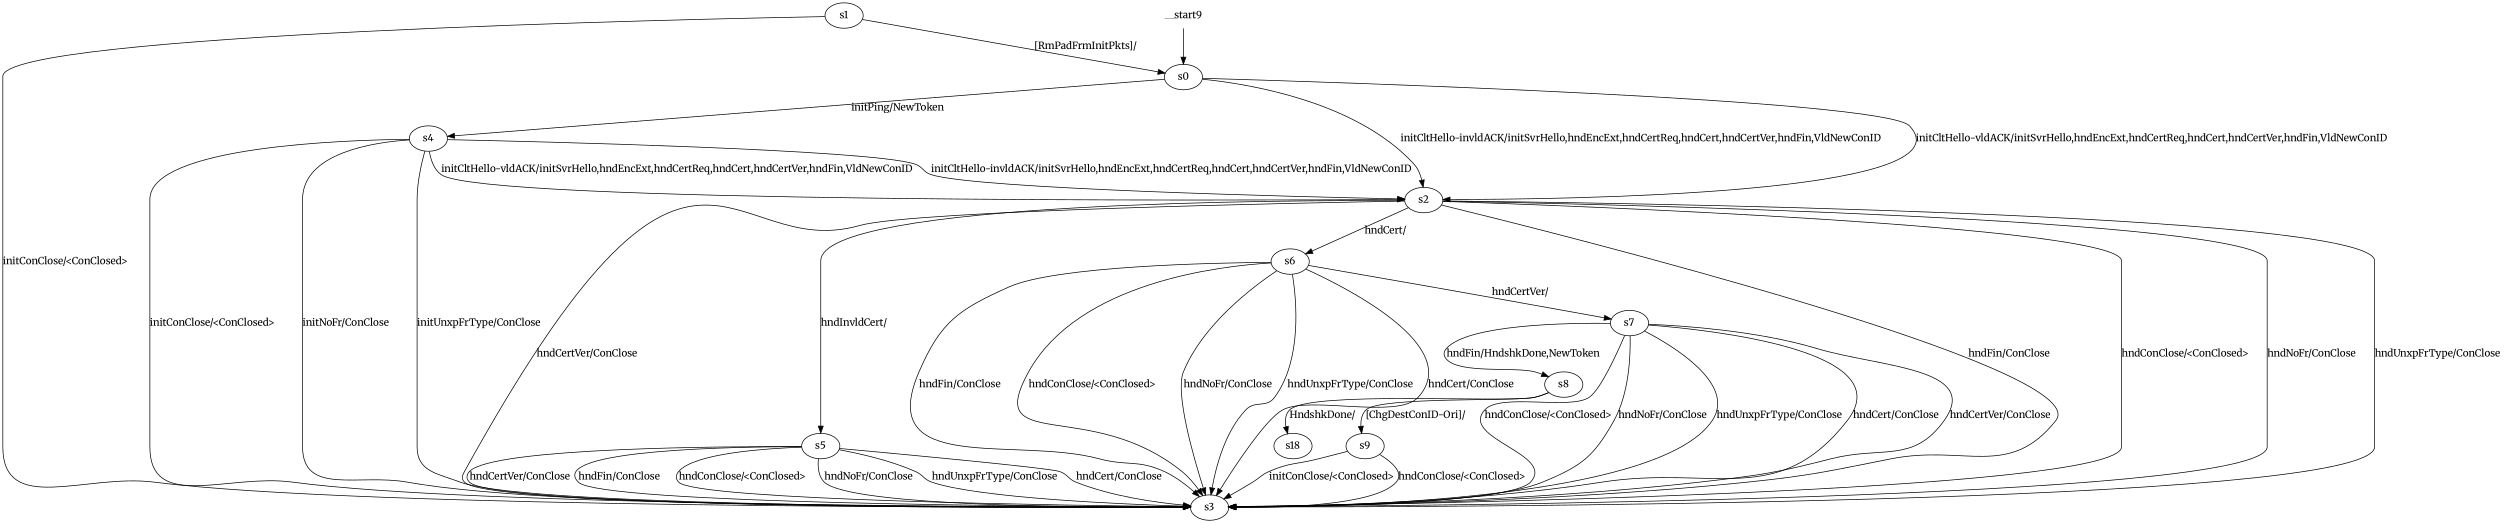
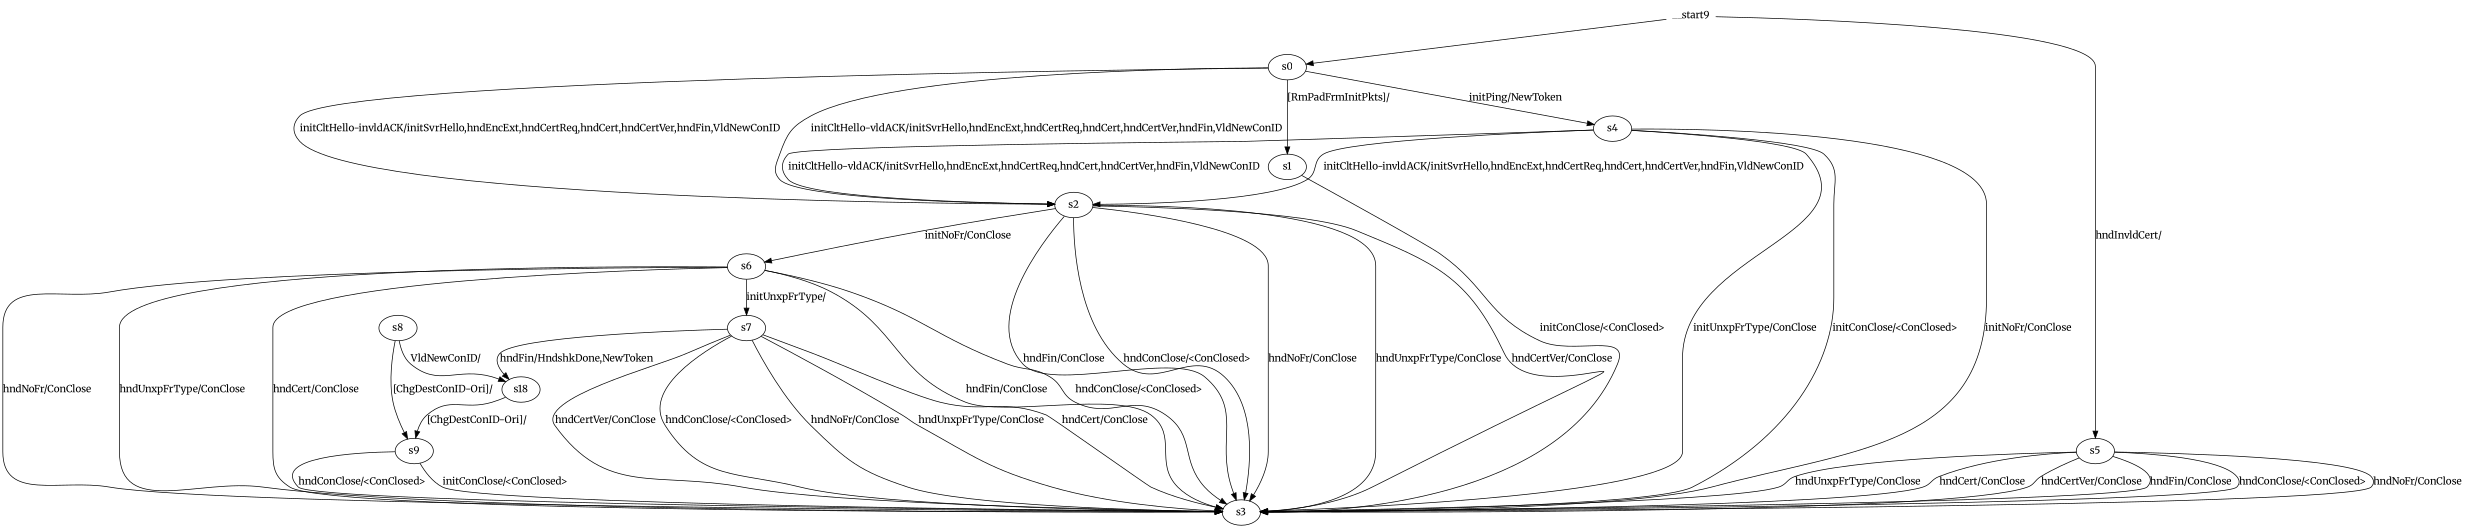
edge "s1" -> "s0": reversed
edge "s2" -> "s5": now "__start9" -> "s5"
edge "s2" -> "s6": label "hndCert/ " -> "initNoFr/ConClose "
edge "s6" -> "s7": label "hndCertVer/ " -> "initUnxpFrType/ "
edge "s7" -> "s8": now "s7" -> "s18"
edge "s18" -> "s9": added, label "[ChgDestConID-Ori]/"
edge "s8" -> "s18": label "HndshkDone/ " -> "VldNewConID/ "
